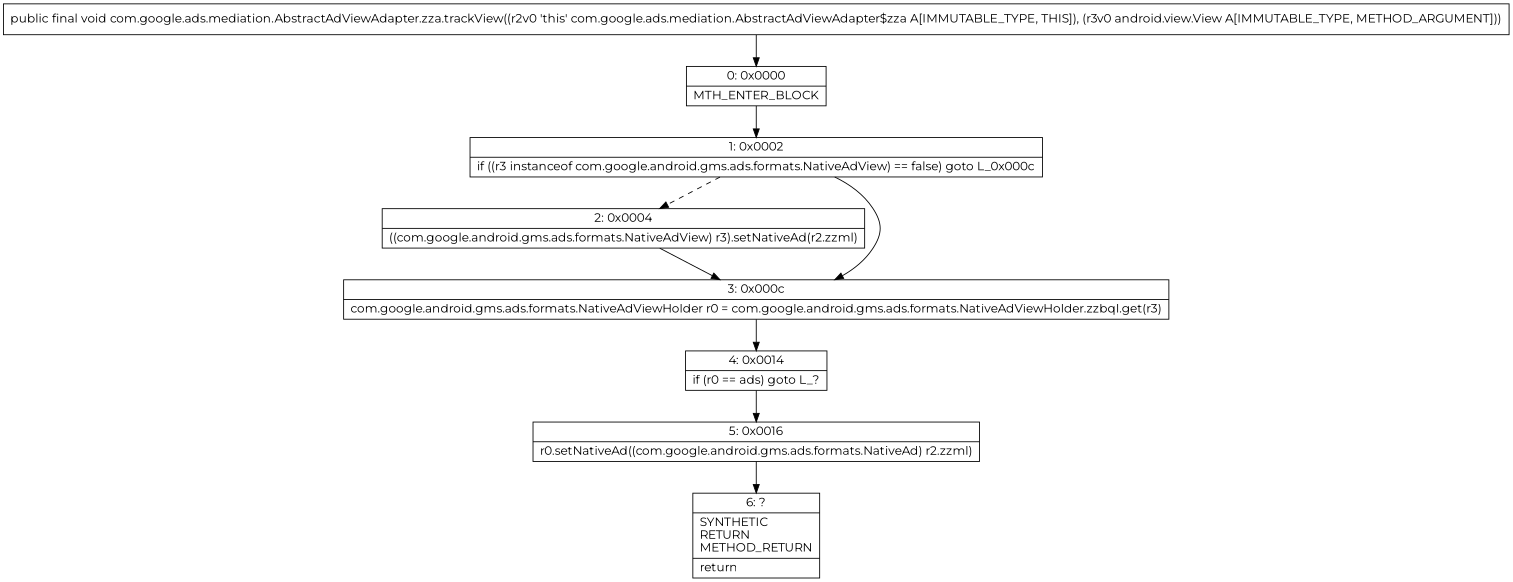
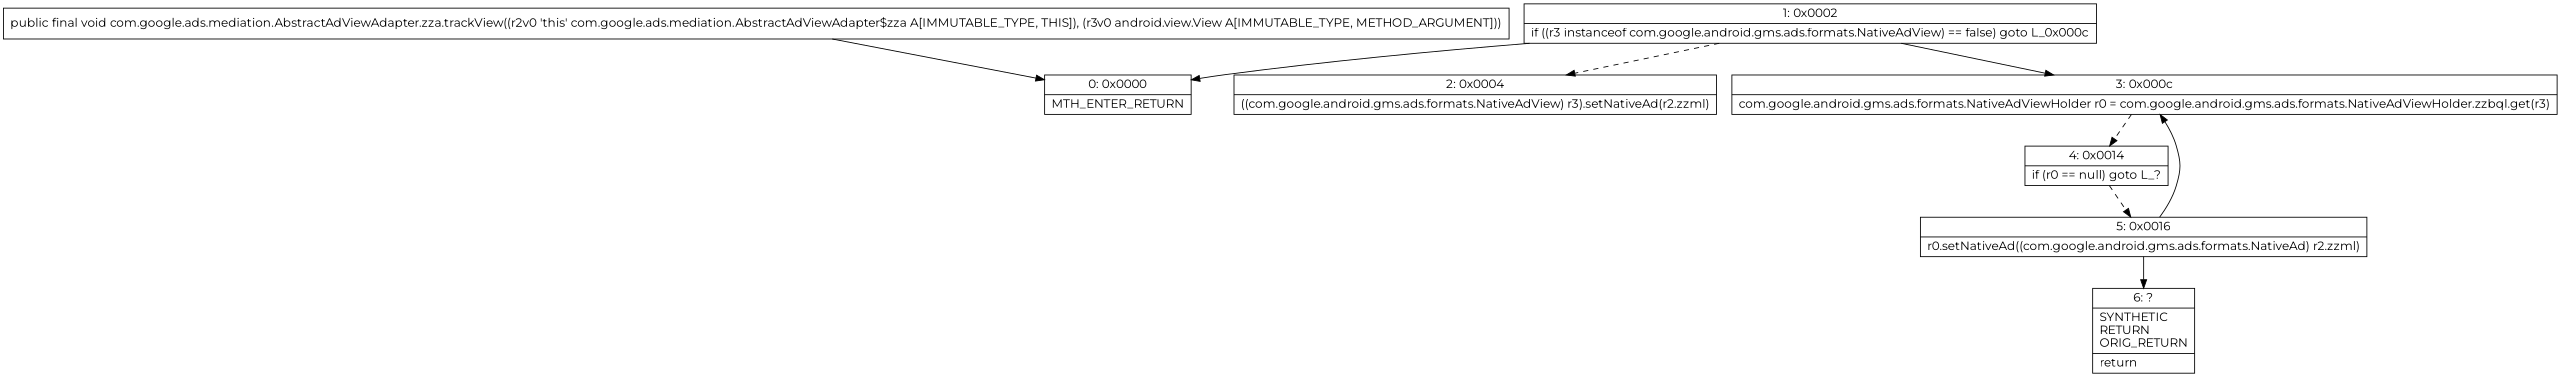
node "0: 0x0000": text "MTH_ENTER_BLOCK" -> "MTH_ENTER_RETURN"
edge "0: 0x0000" -> "1: 0x0002": reversed
edge "2: 0x0004" -> "3: 0x000c": now "5: 0x0016" -> "3: 0x000c"
edge "3: 0x000c" -> "4: 0x0014": style solid -> dashed
node "4: 0x0014": text "if (r0 == ads) goto L_?" -> "if (r0 == null) goto L_?"
edge "4: 0x0014" -> "5: 0x0016": style solid -> dashed
node "6: ?": text "METHOD_RETURN" -> "ORIG_RETURN"
